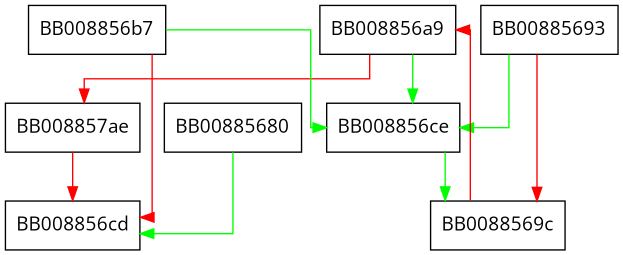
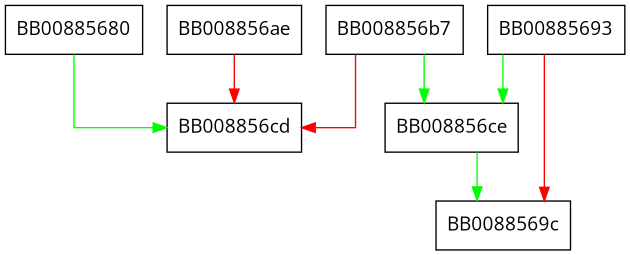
node "BB008856a9": removed
node "BB008857ae": label "BB008857ae" -> "BB008856ae"
